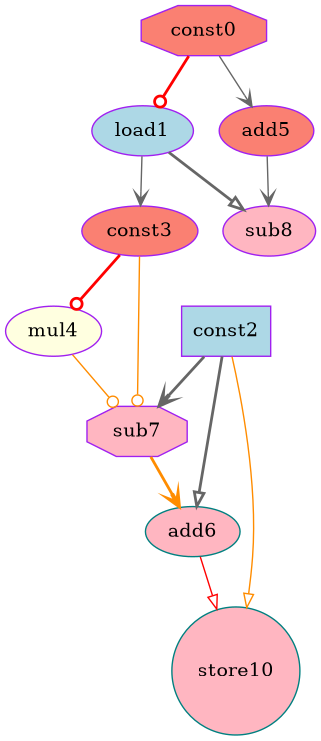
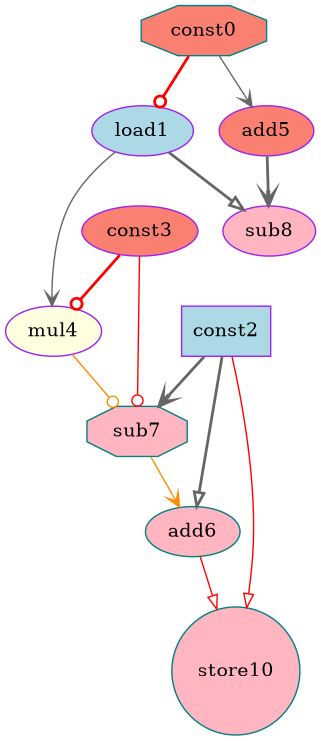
node "const0": color purple -> teal
edge "load1" -> "const3": now "load1" -> "mul4"
edge "add5" -> "sub8": style solid -> bold
edge "const3" -> "sub7": color darkorange -> red
node "sub7": color purple -> teal
edge "const2" -> "store10": color darkorange -> red
edge "sub7" -> "add6": style bold -> solid
